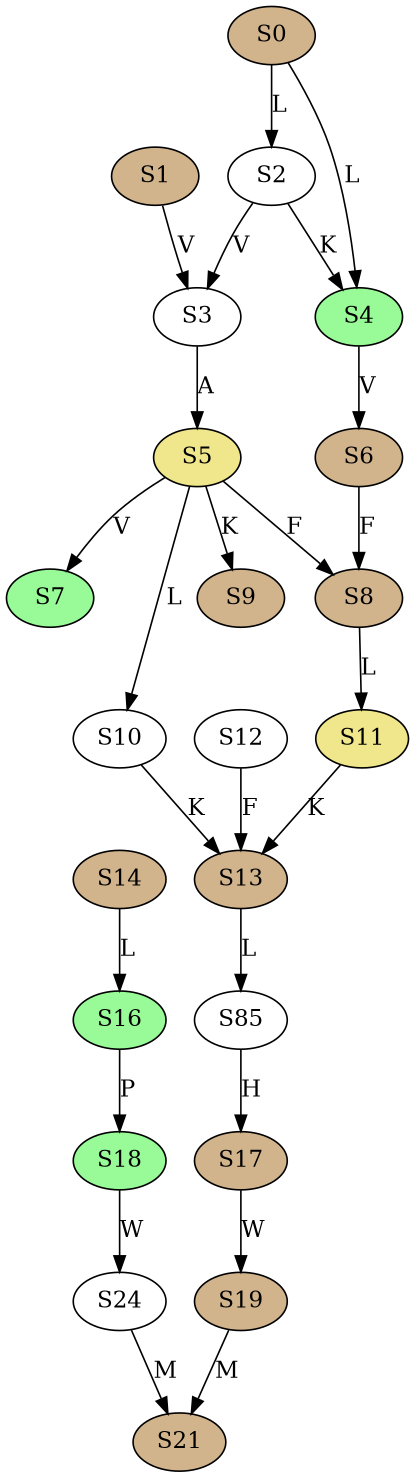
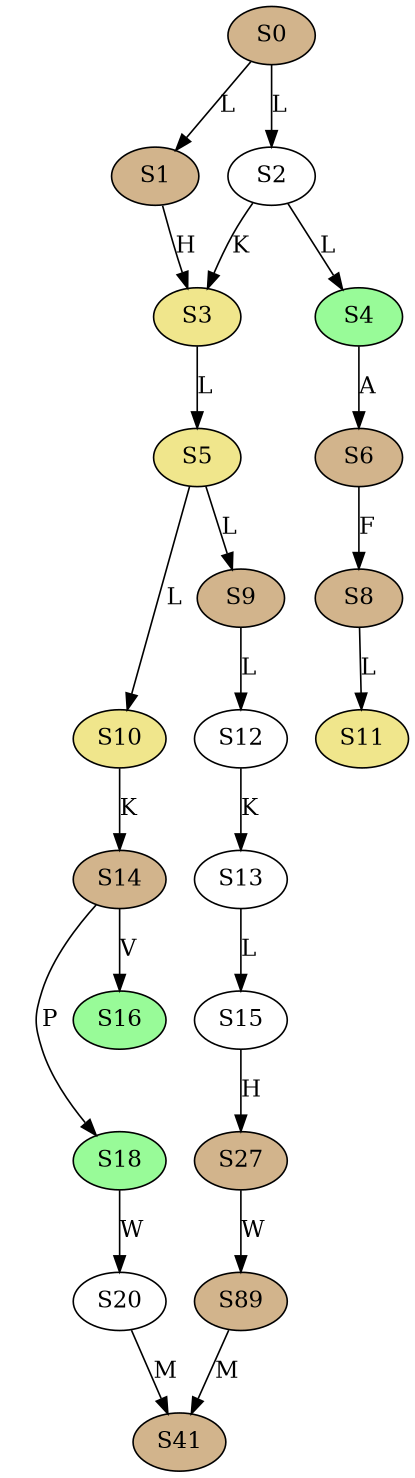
edge "S0" -> "S4": now "S0" -> "S1"
edge "S1" -> "S3": label "V" -> "H"
edge "S2" -> "S3": label "V" -> "K"
edge "S2" -> "S4": label "K" -> "L"
node "S3": fillcolor white -> khaki
edge "S3" -> "S5": label "A" -> "L"
edge "S4" -> "S6": label "V" -> "A"
edge "S5" -> "S8": removed, label "F"
edge "S5" -> "S9": label "K" -> "L"
node "S7": removed
edge "S9" -> "S12": added, label "L"
node "S10": fillcolor white -> khaki
edge "S10" -> "S13": now "S10" -> "S14"
edge "S11" -> "S13": removed, label "K"
edge "S12" -> "S13": label "F" -> "K"
node "S13": fillcolor tan -> white
edge "S14" -> "S16": label "L" -> "V"
node "S85": label "S85" -> "S15"
edge "S16" -> "S18": now "S14" -> "S18"
node "S17": label "S17" -> "S27"
node "S24": label "S24" -> "S20"
node "S19": label "S19" -> "S89"
node "S21": label "S21" -> "S41"
